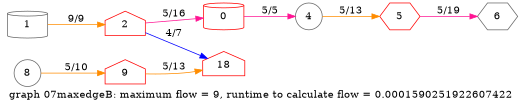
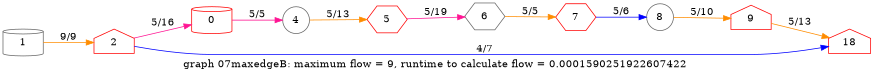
node "7": added
